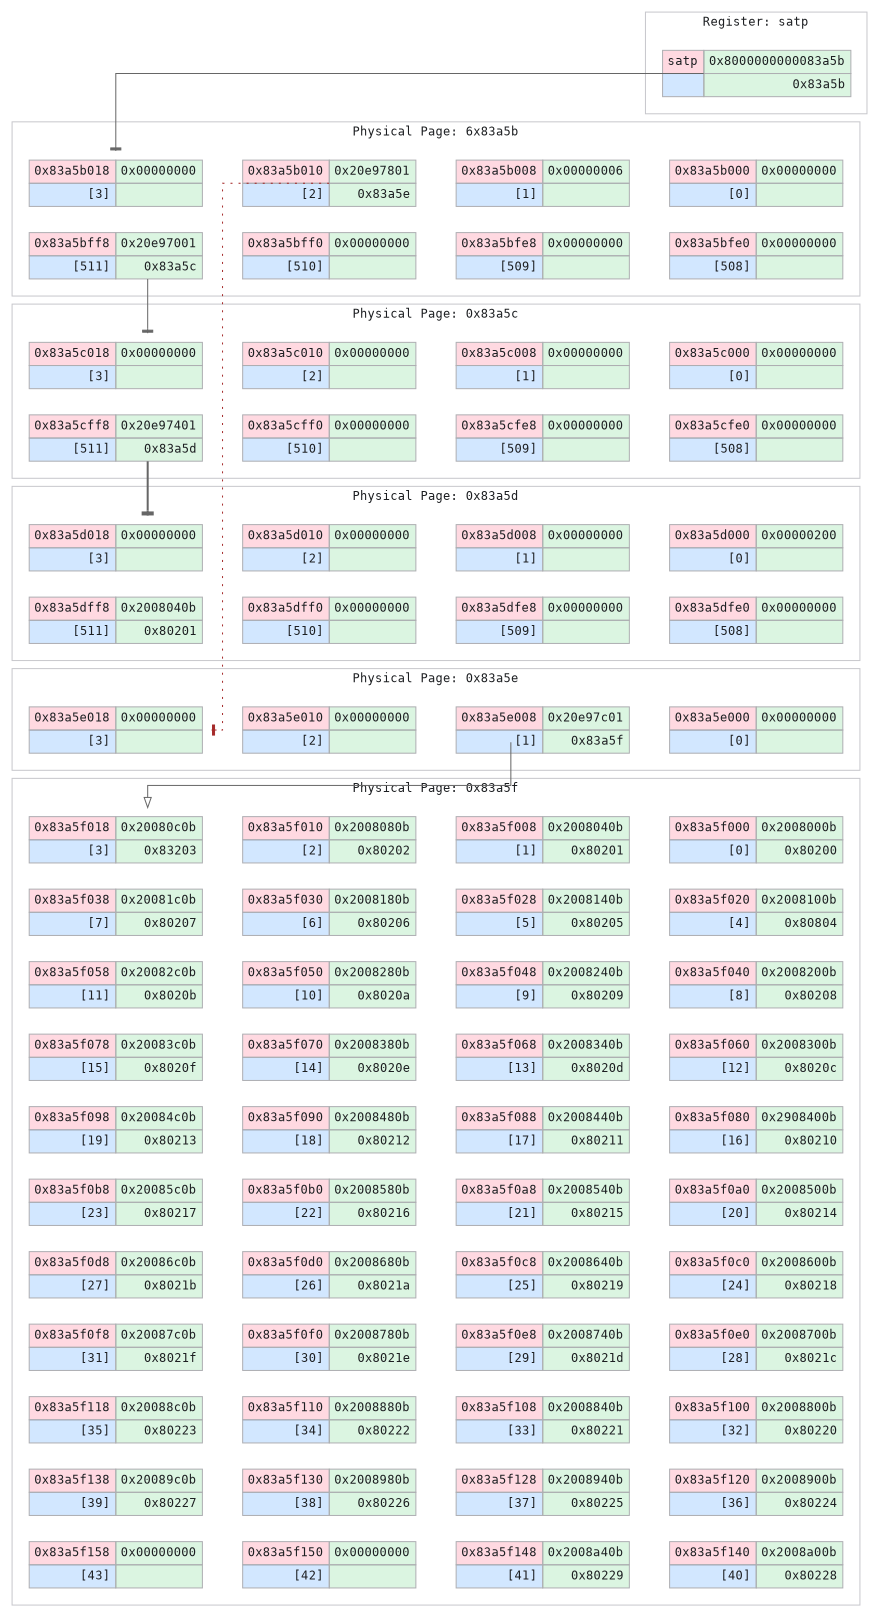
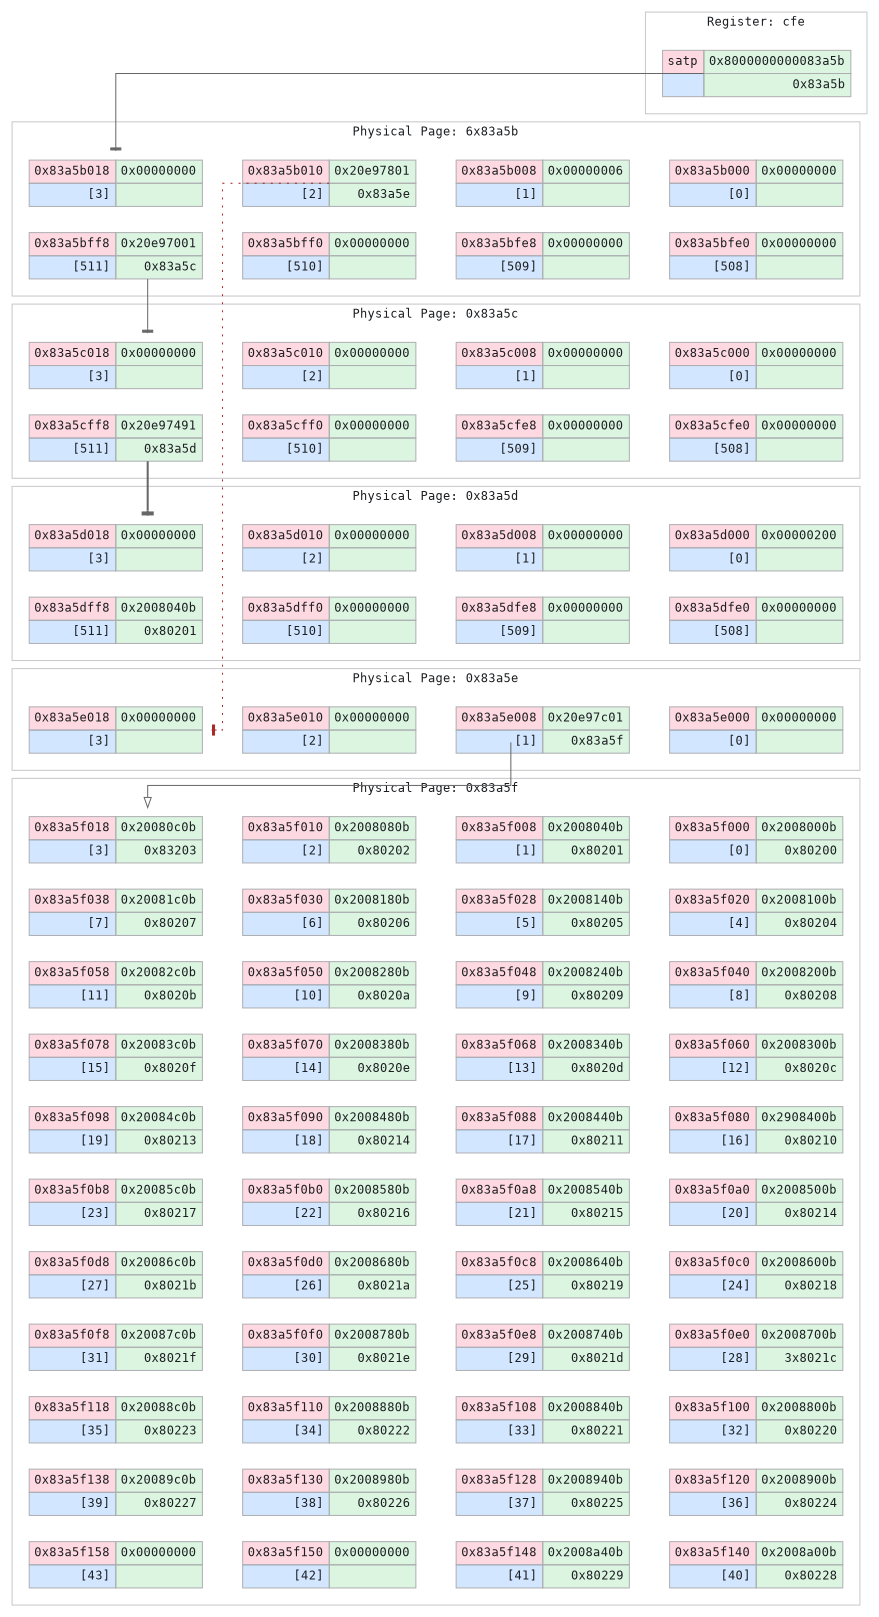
cluster "Register: satp": label "Register: satp" -> "Register: cfe"
node "0x83a5cff8": text "0x20e97401" -> "0x20e97491"
node "0x83a5f020": text "0x80804" -> "0x80204"
node "0x83a5f090": text "0x80212" -> "0x80214"
node "0x83a5f0e0": text "0x8021c" -> "3x8021c"
